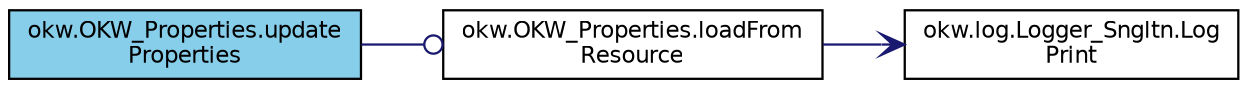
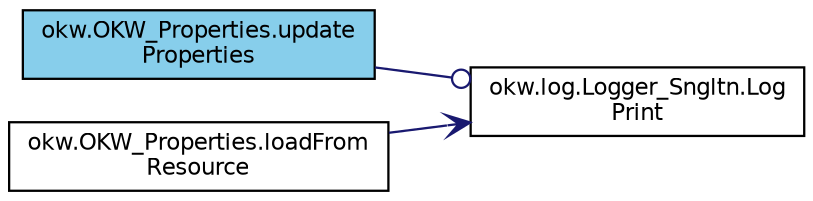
edge "okw.OKW_Properties.update Properties" -> "okw.OKW_Properties.loadFrom Resource": now "okw.OKW_Properties.update Properties" -> "okw.log.Logger_Sngltn.Log Print"
